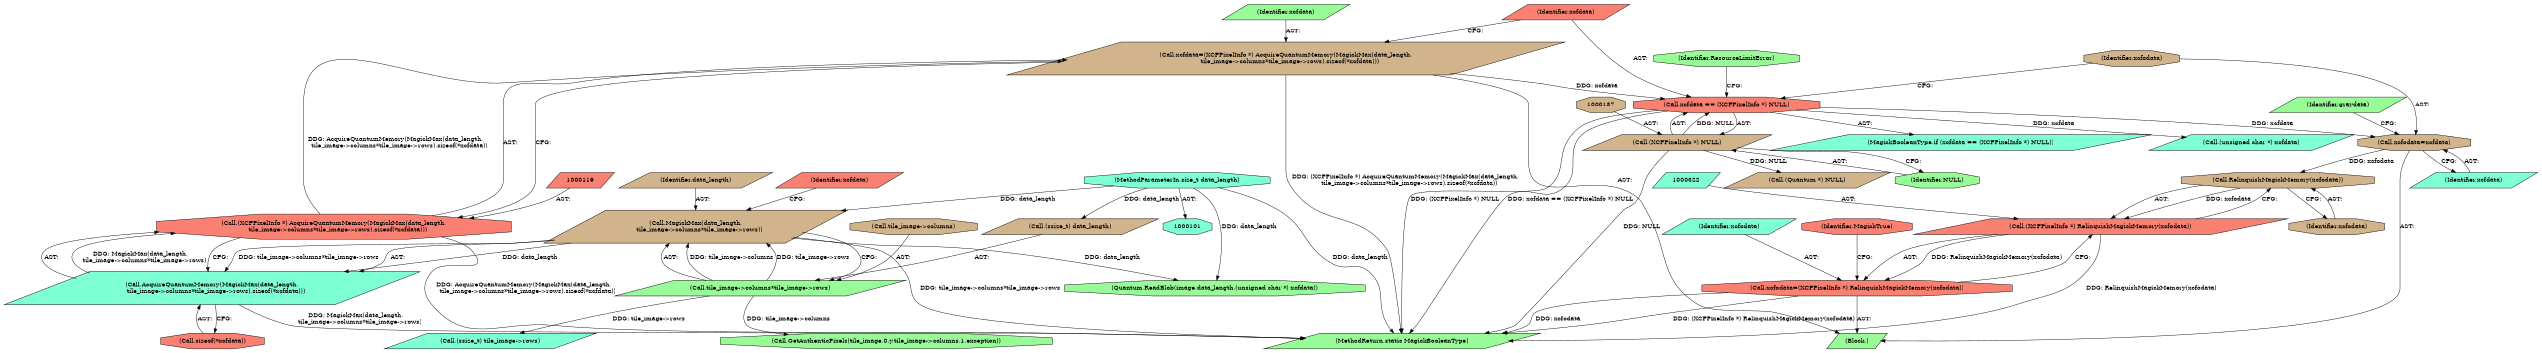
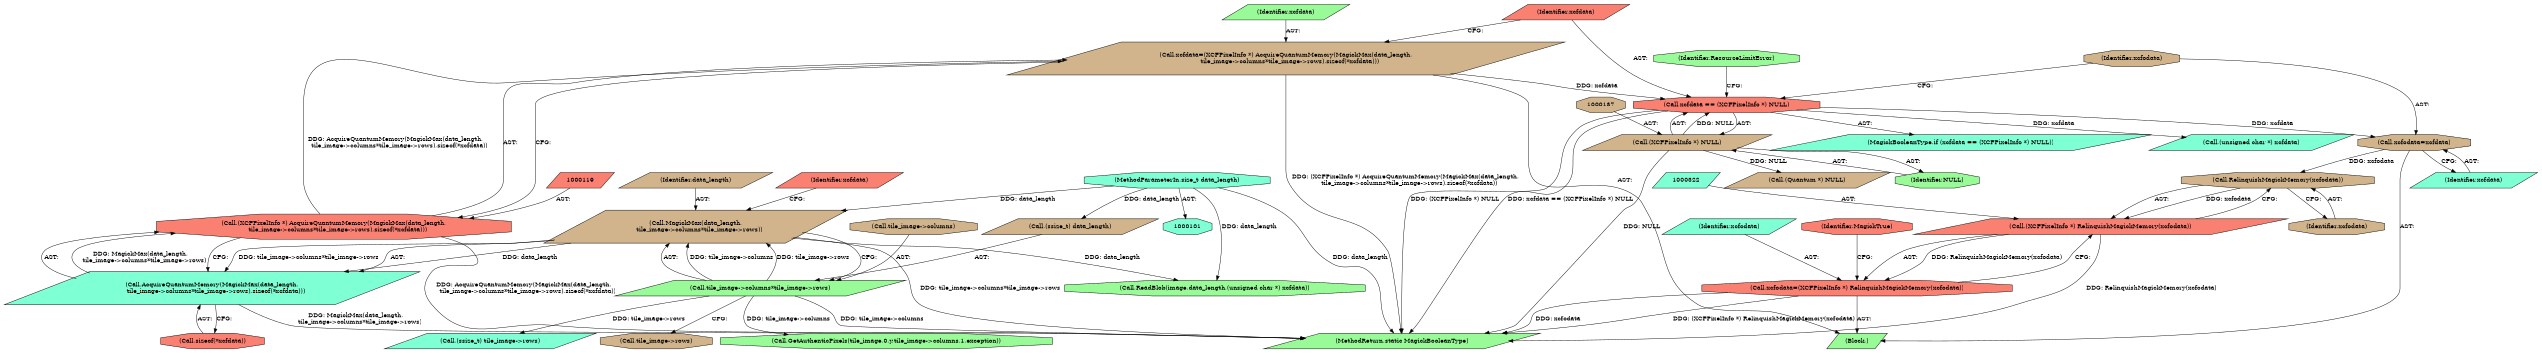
node "(Identifier,graydata)": removed
edge "(Call,(XCFPixelInfo *) NULL)" -> "(Identifier,NULL)": label "CFG: " -> "AST: "
node "(Quantum,ReadBlob(image,data_length,(unsigned char *) xcfdata))": label "(Quantum,ReadBlob(image,data_length,(unsigned char *) xcfdata))" -> "(Call,ReadBlob(image,data_length,(unsigned char *) xcfdata))"
edge "(Call,tile_image->columns*tile_image->rows)" -> "(MethodReturn,static MagickBooleanType)": added, label "DDG: tile_image->columns"
node "(Call,tile_image->rows)": added
